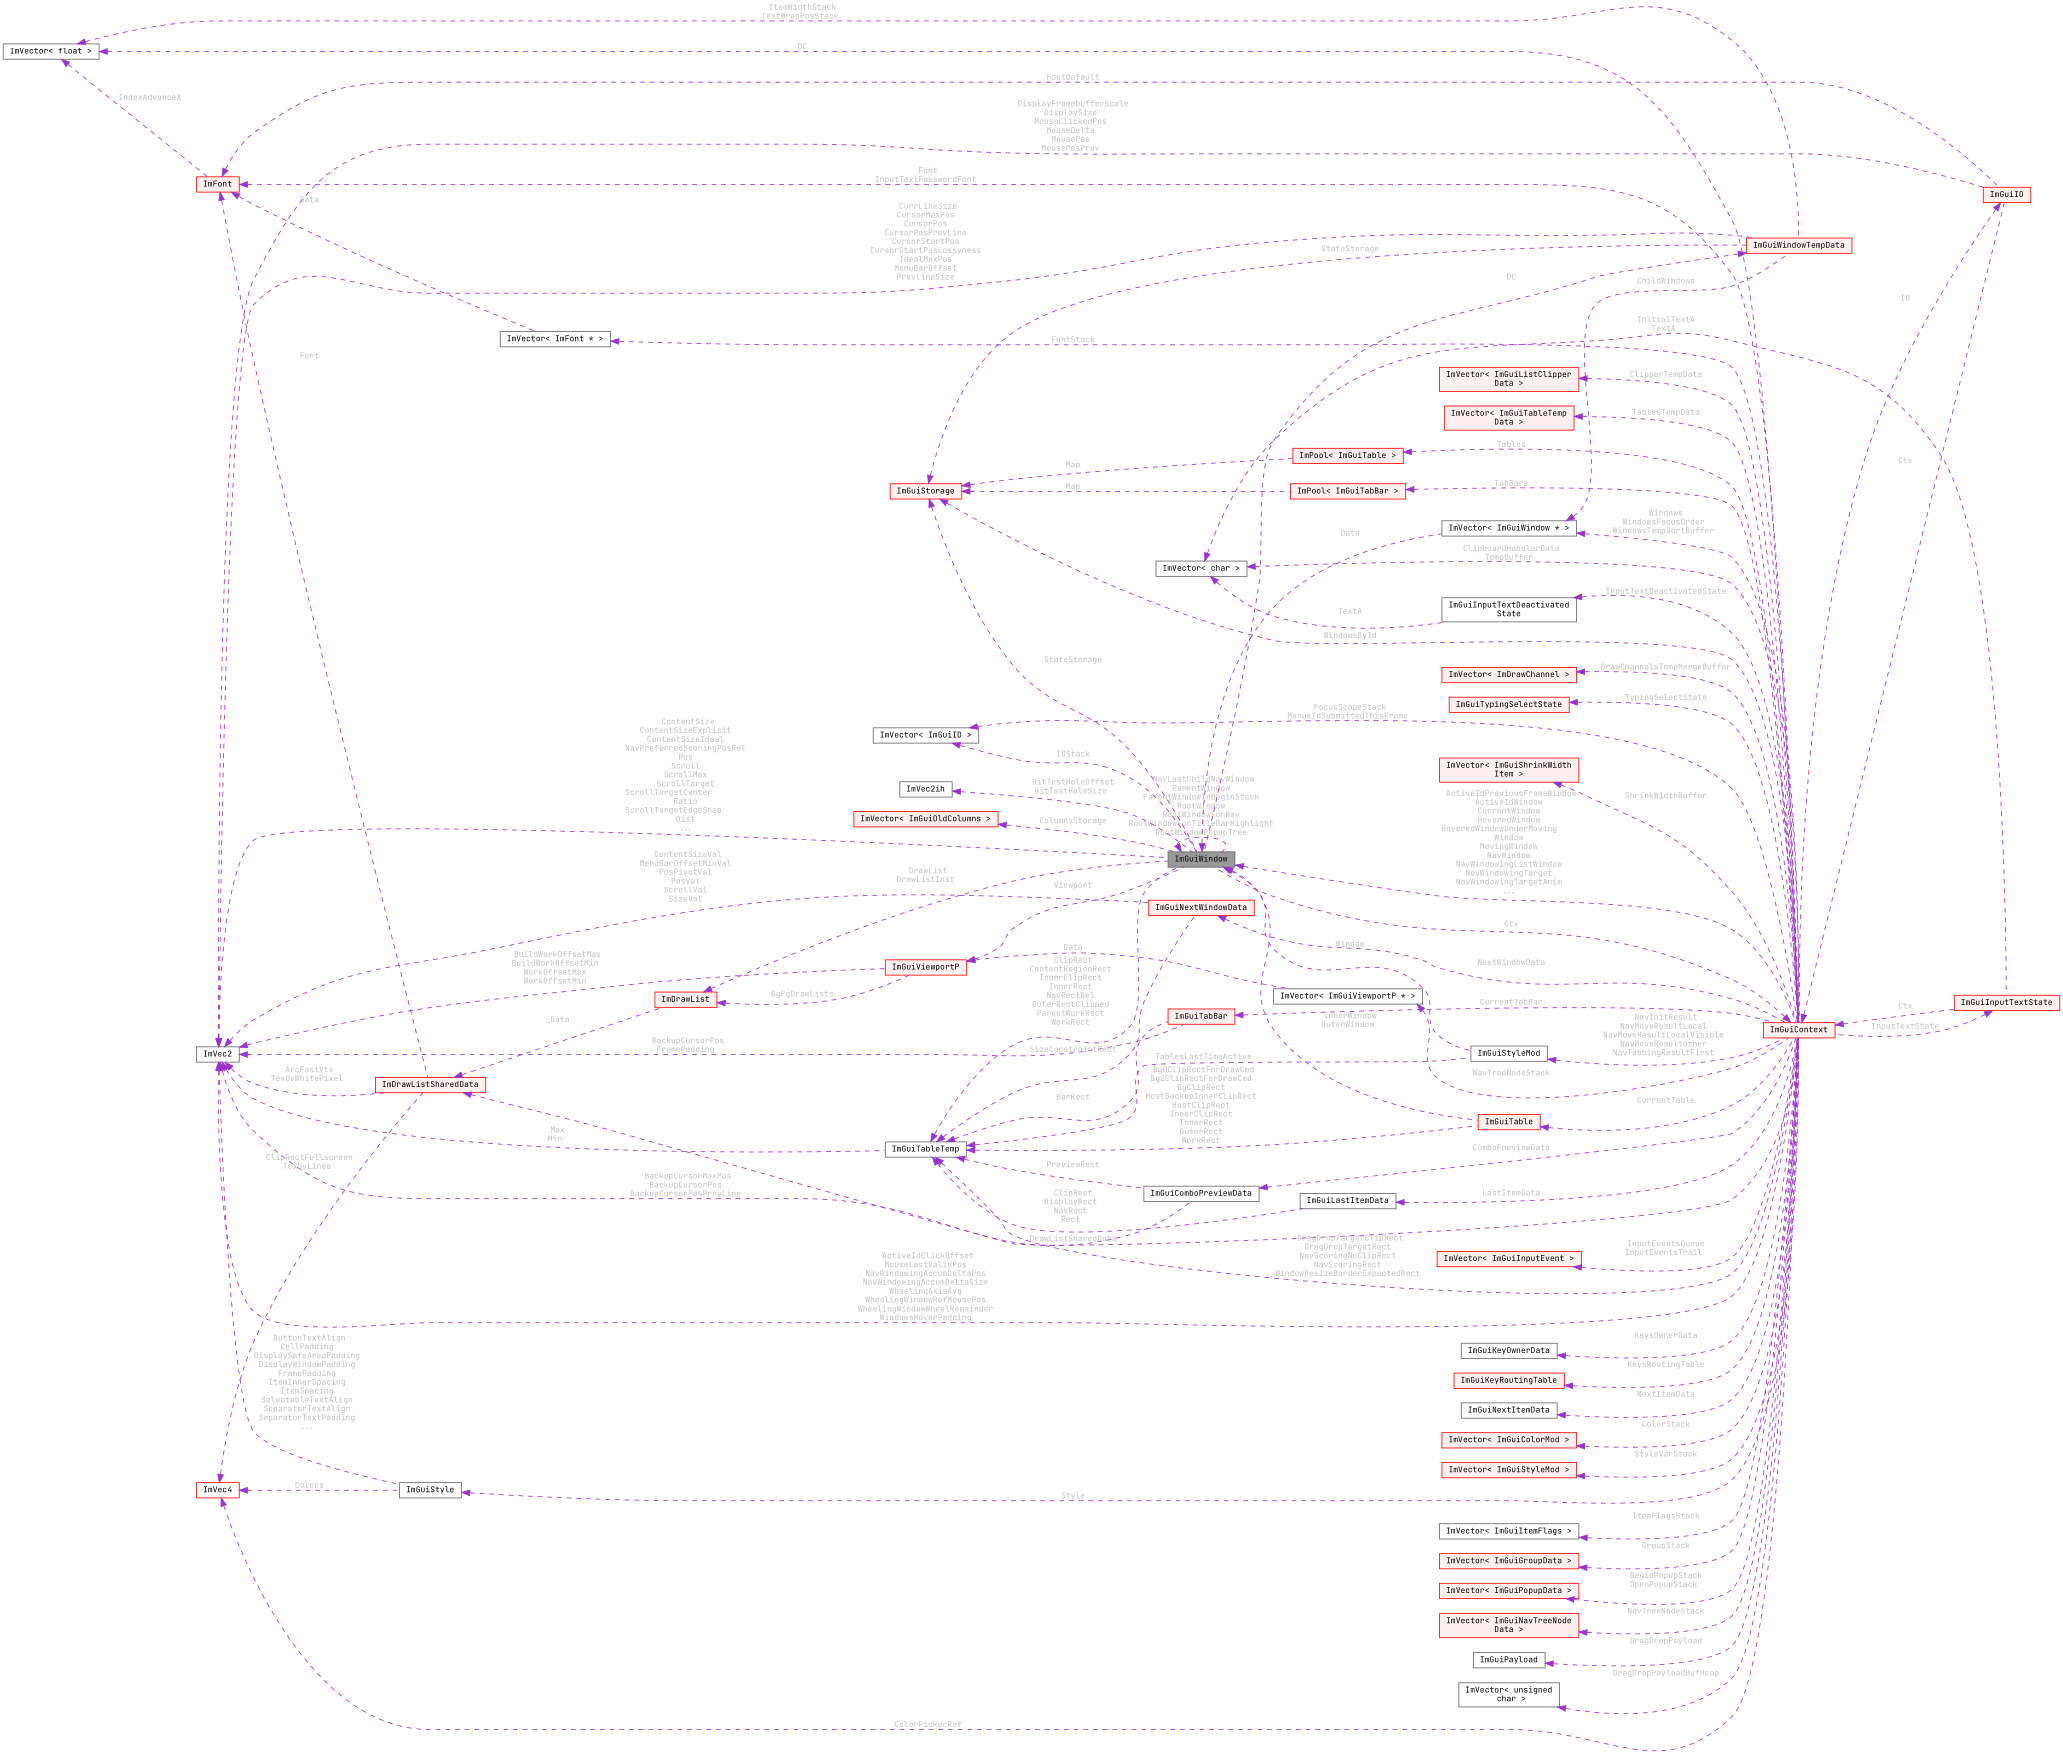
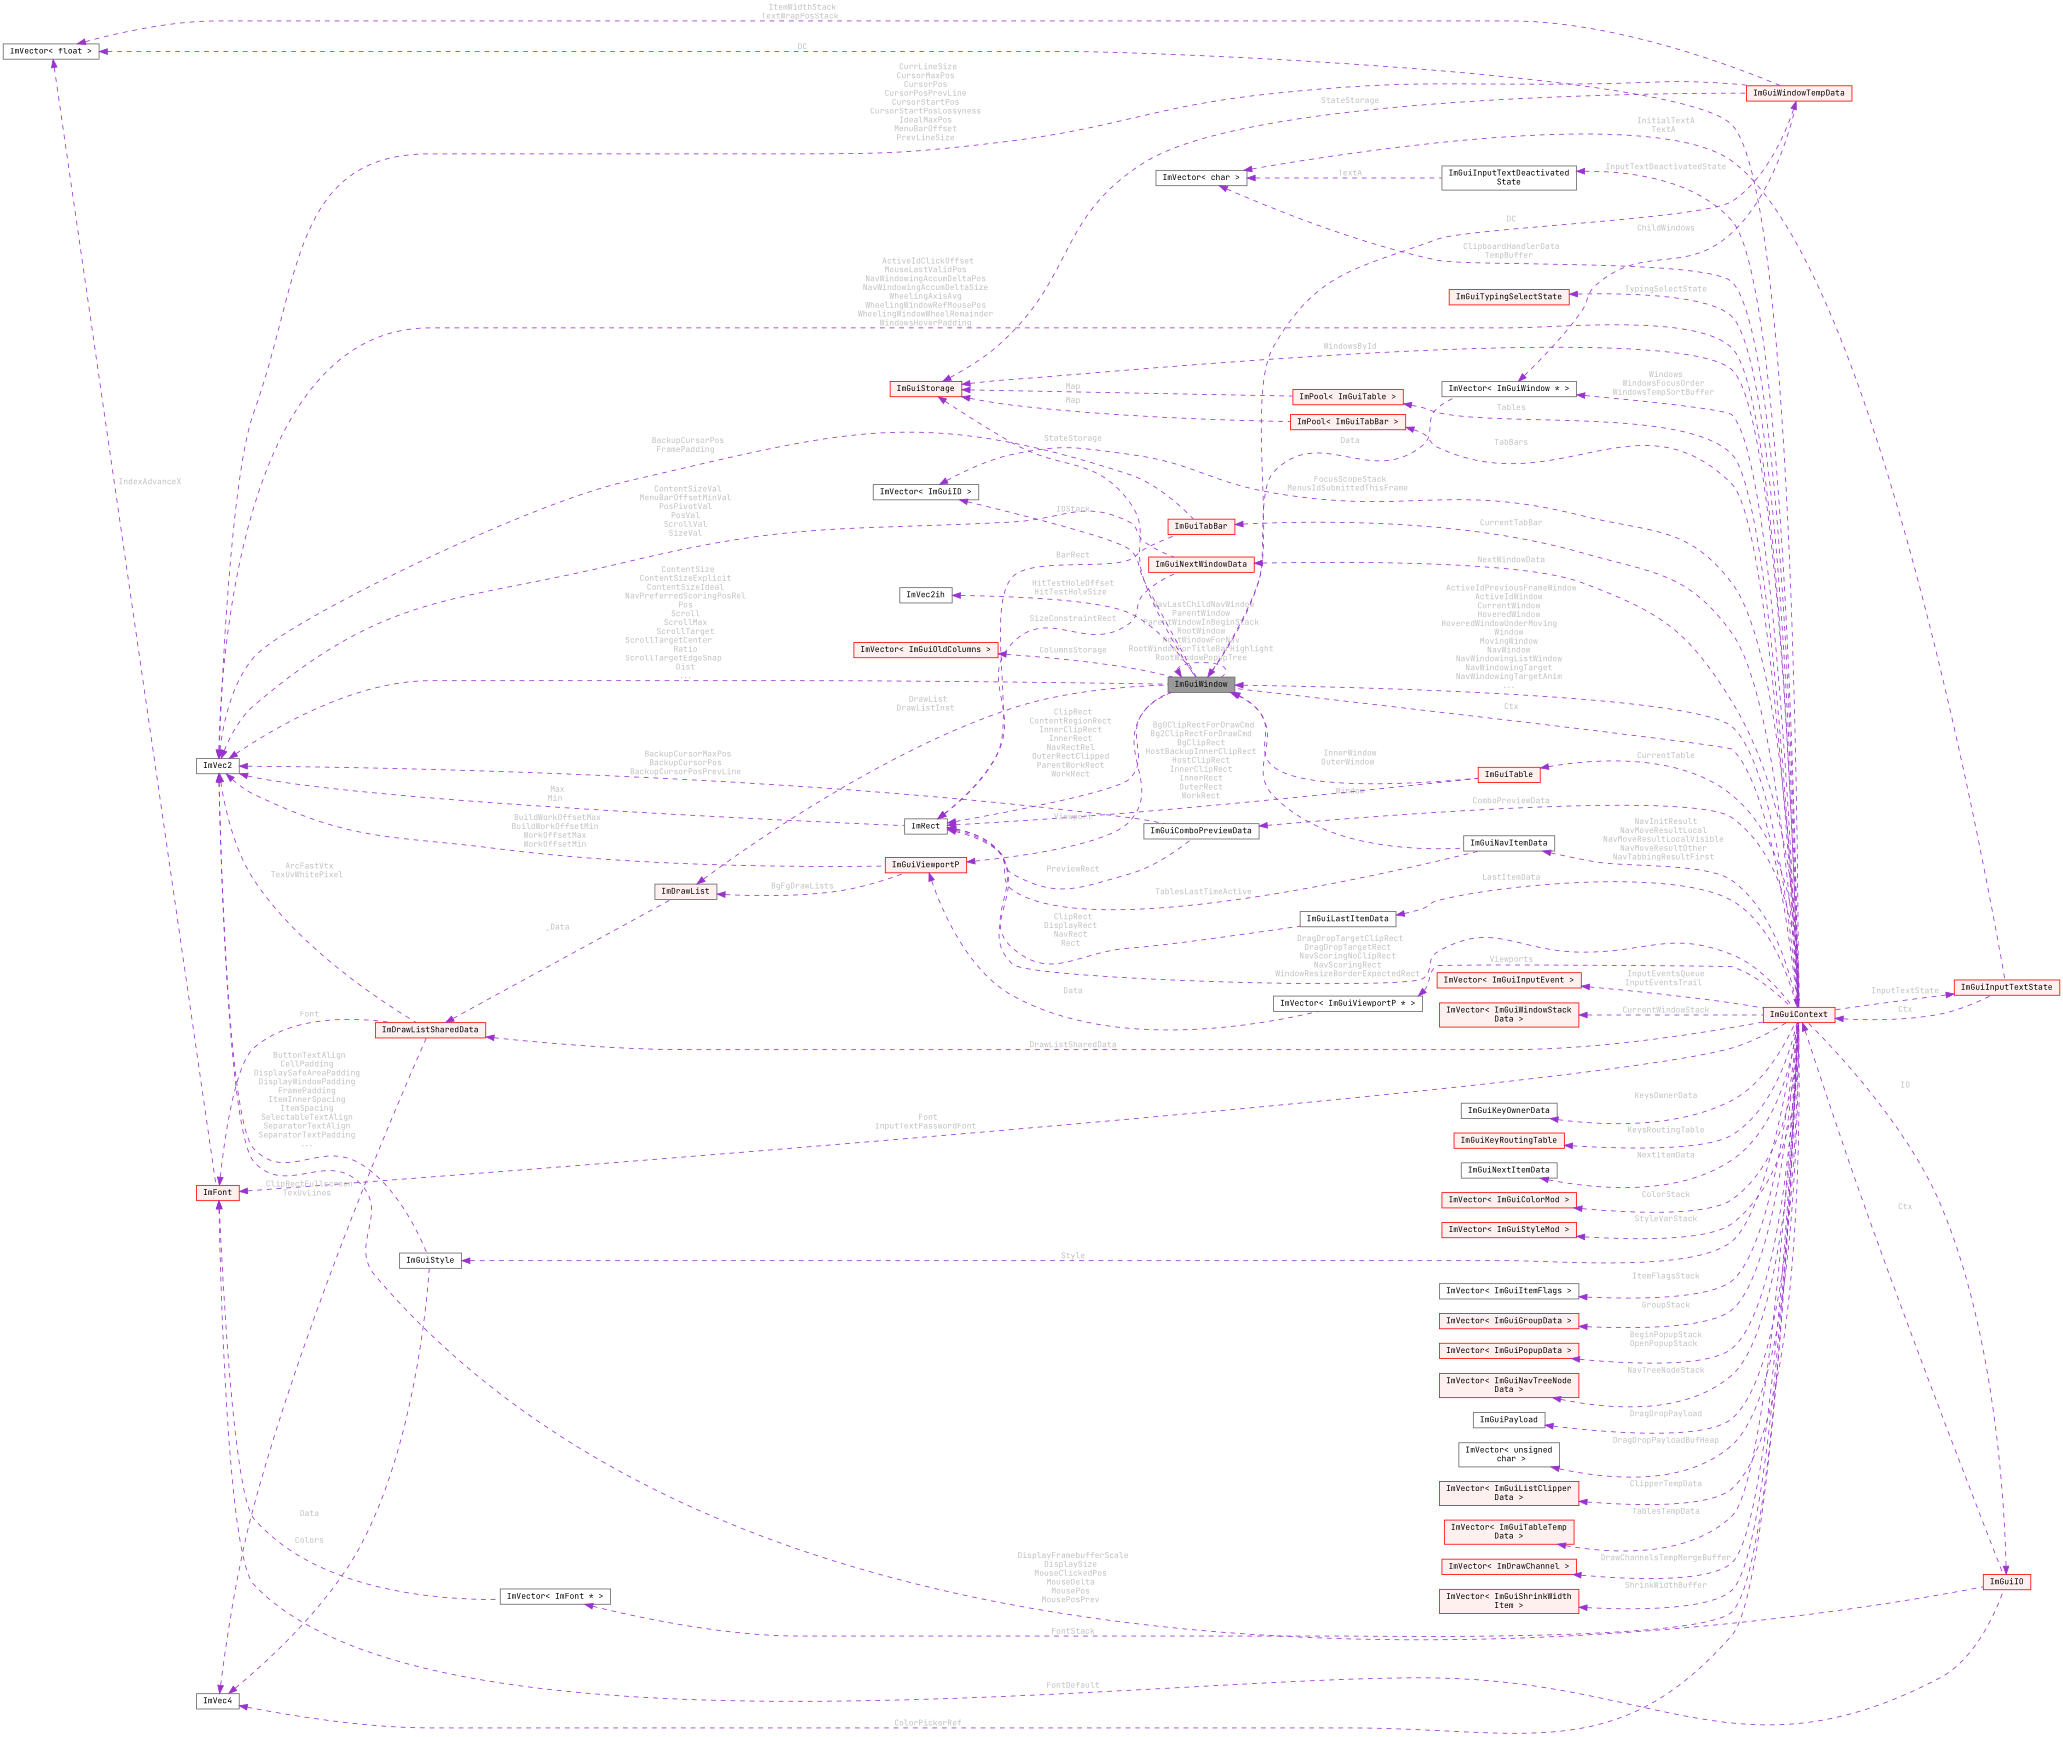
node "ImDrawList": color red -> gray40
node "ImVector< ImGuiWindowStack Data >": added
node "ImGuiStyleMod": label "ImGuiStyleMod" -> "ImGuiNavItemData"
edge "ImGuiContext" -> "ImVector< ImGuiViewportP * >": label " NavTreeNodeStack" -> " Viewports"
node "ImGuiTableTemp": label "ImGuiTableTemp" -> "ImRect"
node "ImVec4": color red -> gray40
